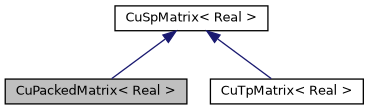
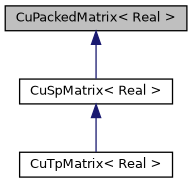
edge "CuPackedMatrix< Real >" -> "CuSpMatrix< Real >": reversed
